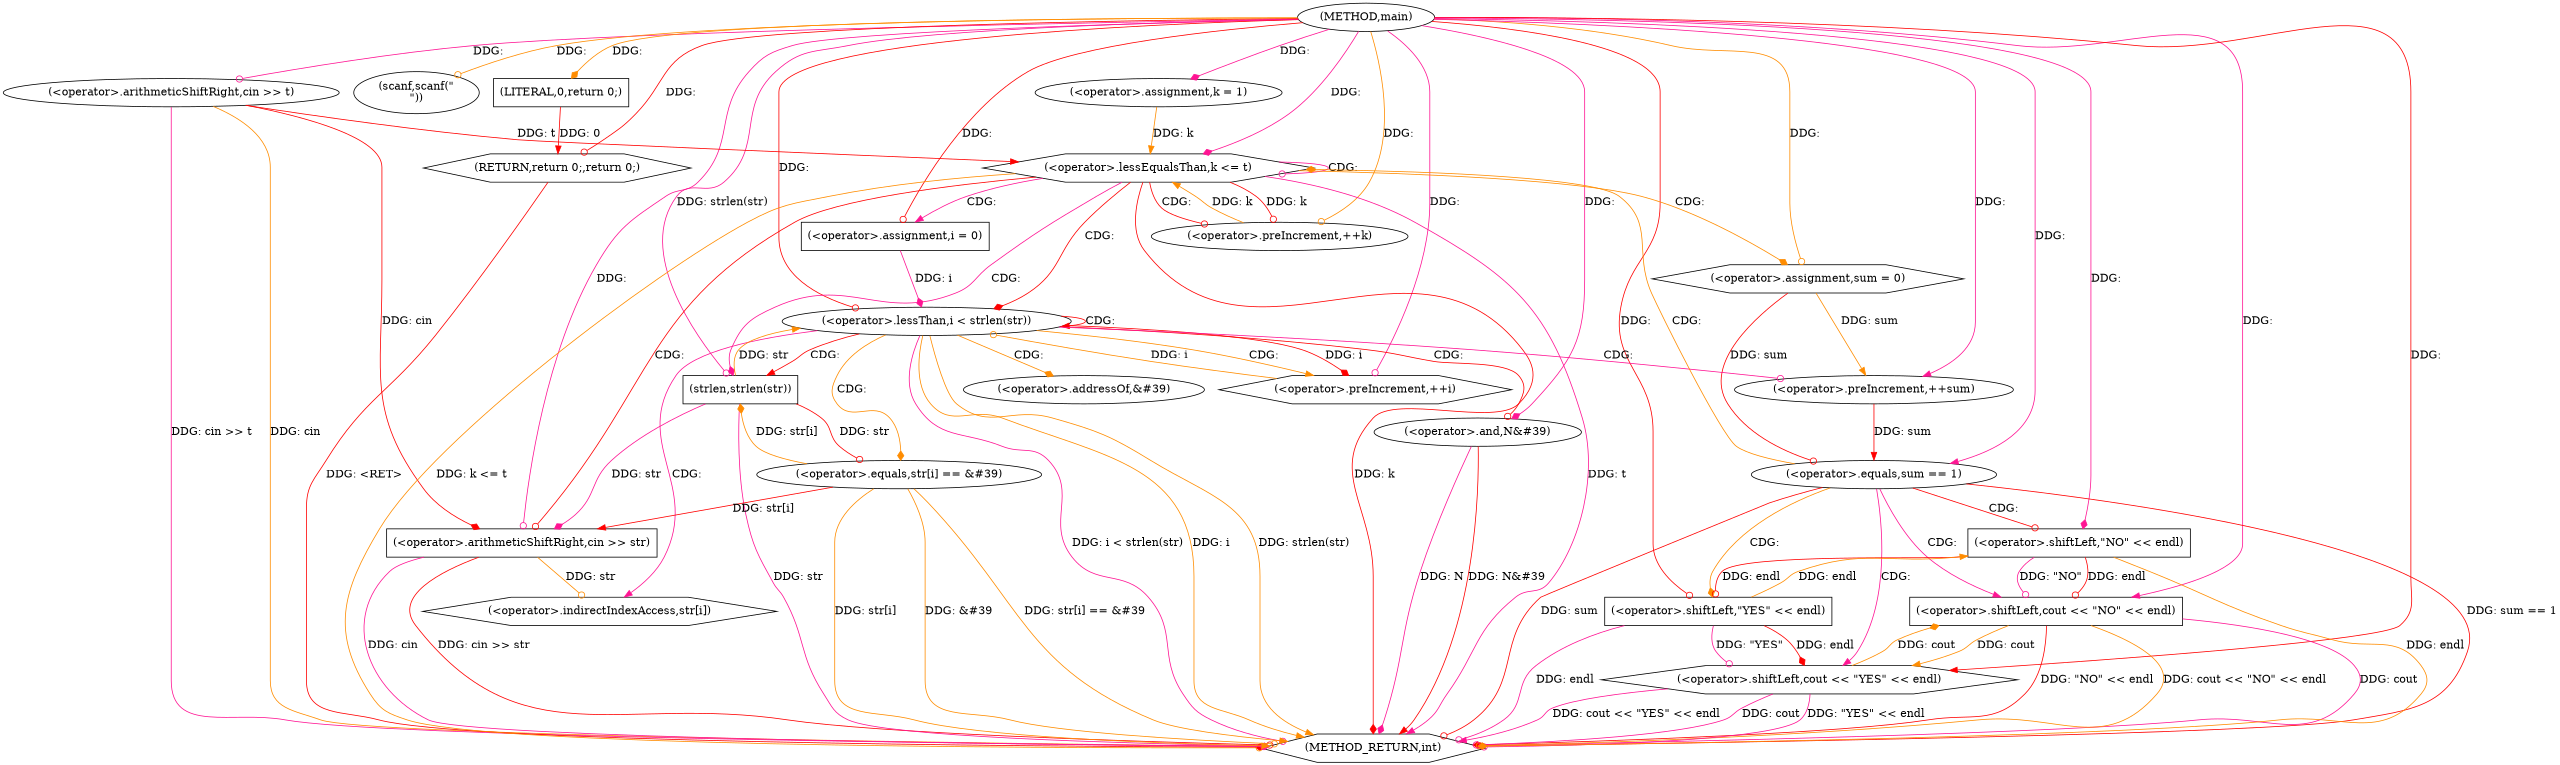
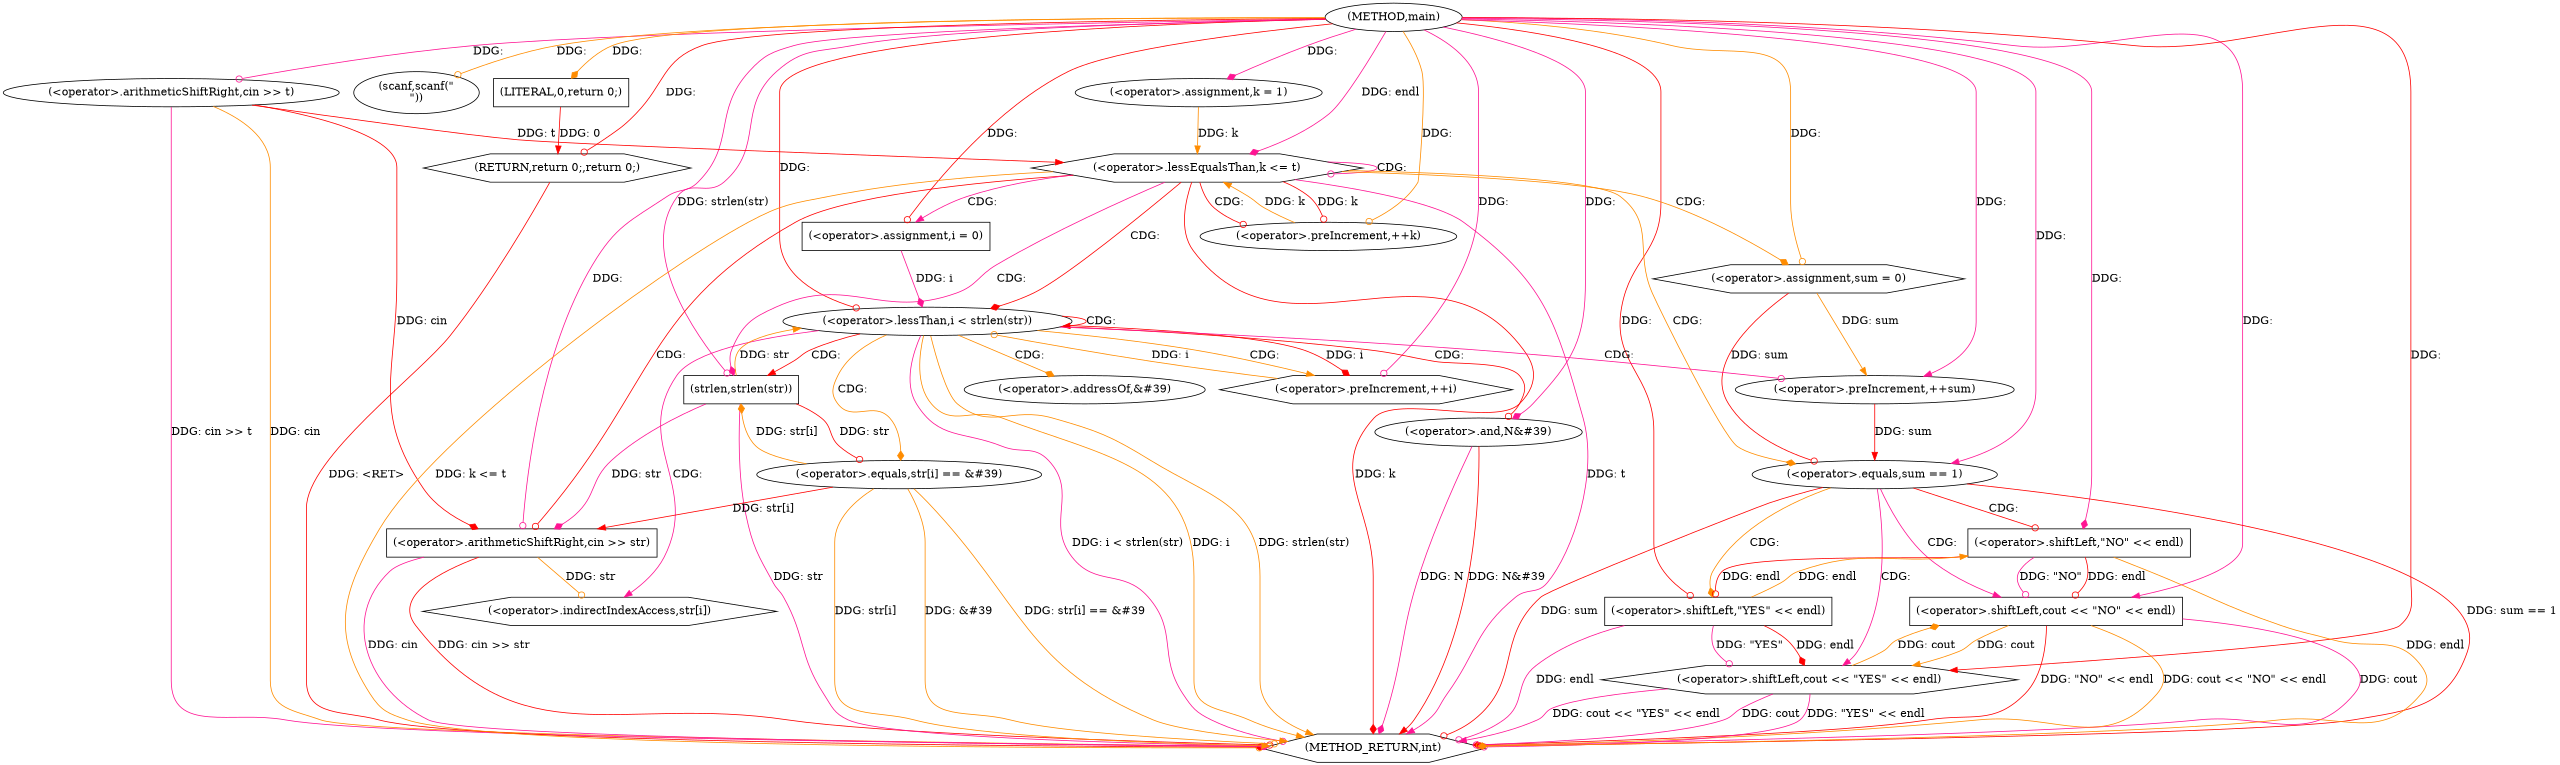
edge "(METHOD,main)" -> "(<operator>.lessEqualsThan,k <= t)": label "DDG: " -> "DDG: endl"
edge "(<operator>.equals,sum == 1)" -> "(<operator>.lessEqualsThan,k <= t)": reversed
